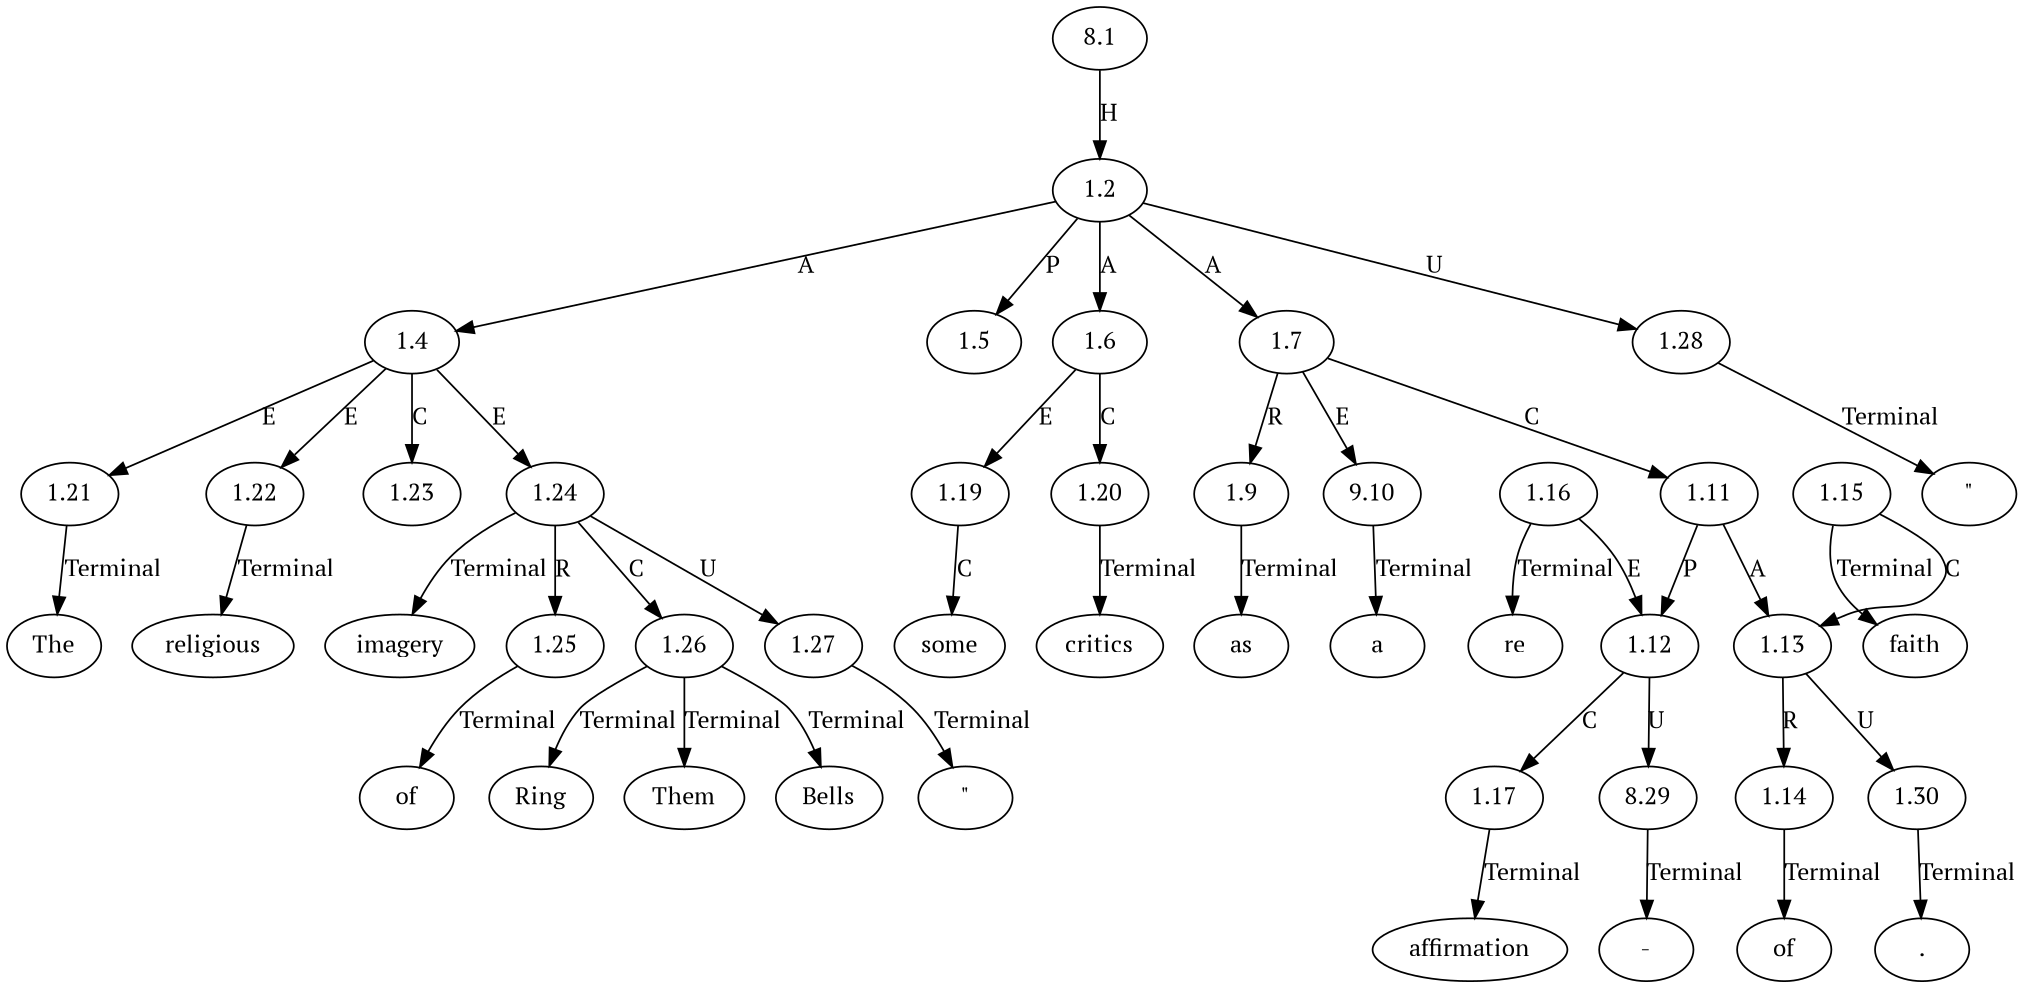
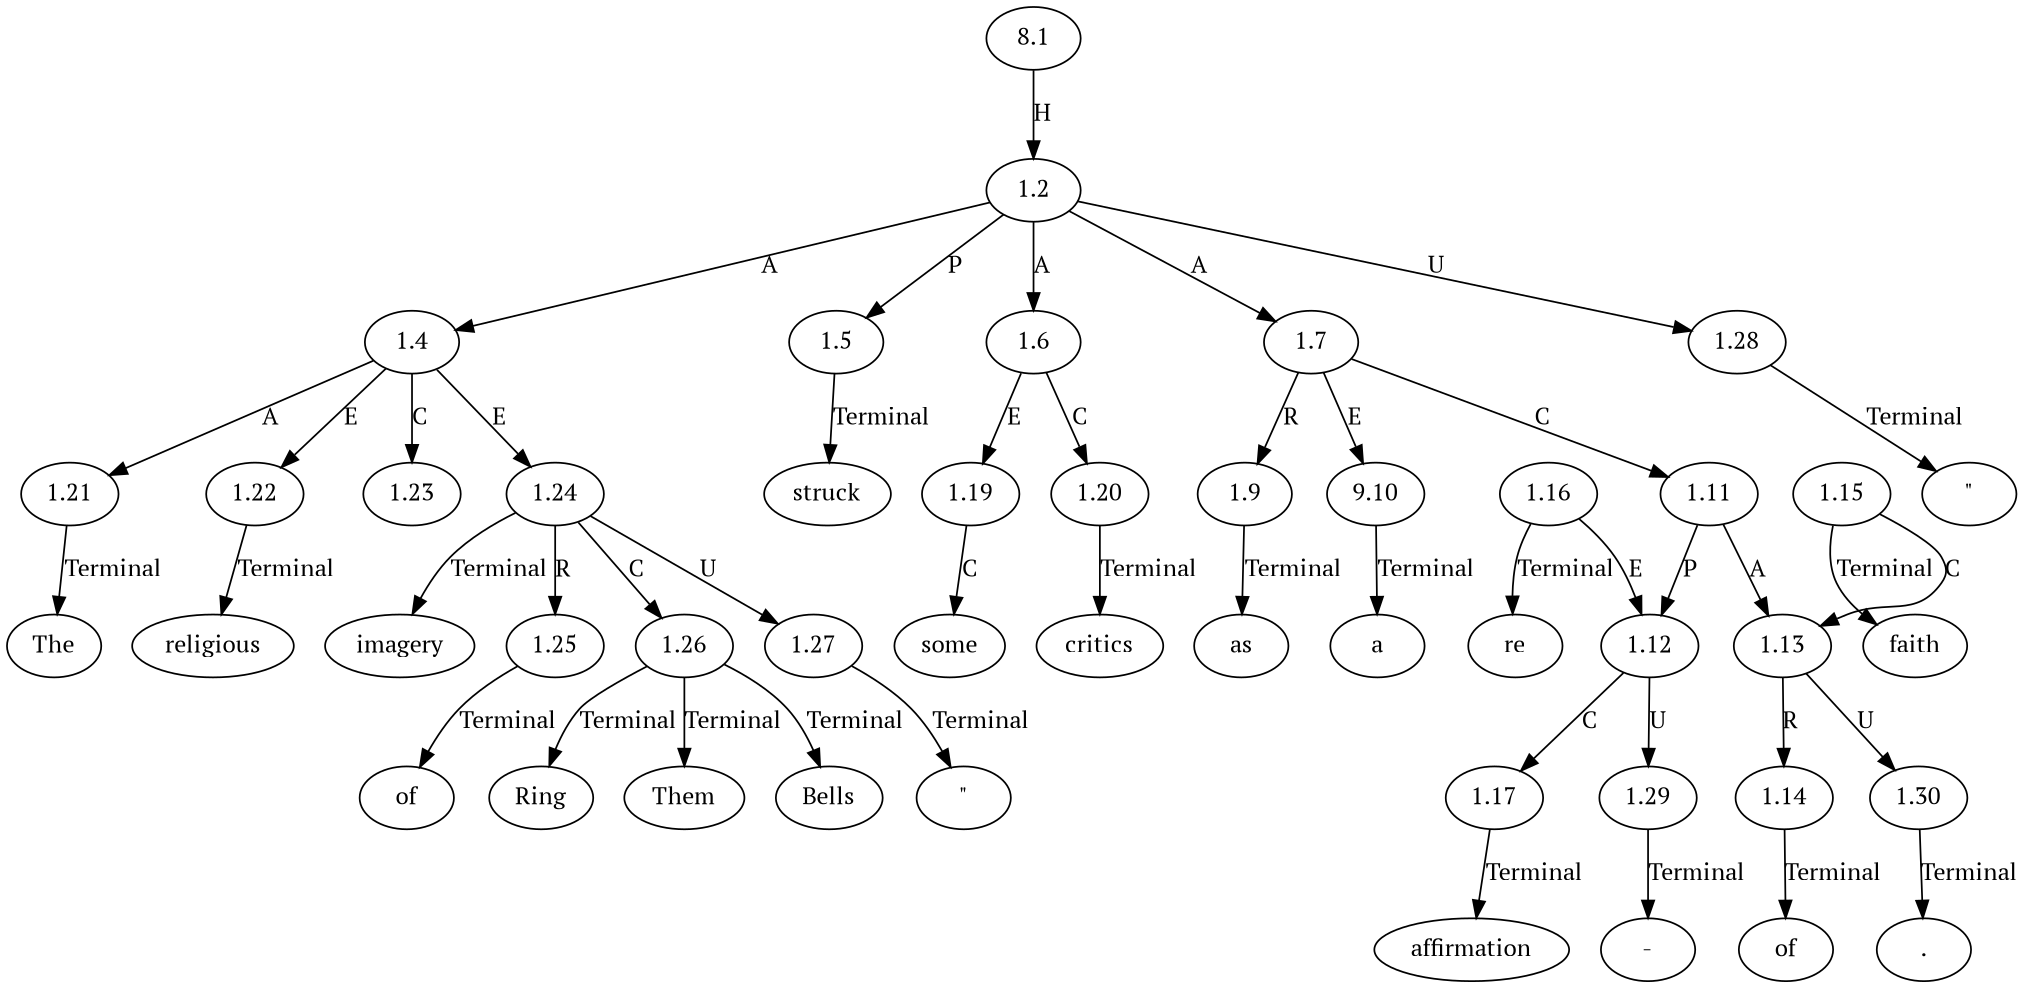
edge "1.4" -> "1.21": label "E" -> "A"
node "struck": added
node "8.29": label "8.29" -> "1.29"
